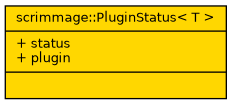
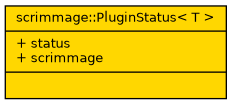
node "scrimmage::PluginStatus< T >": text "+ plugin" -> "+ scrimmage"
